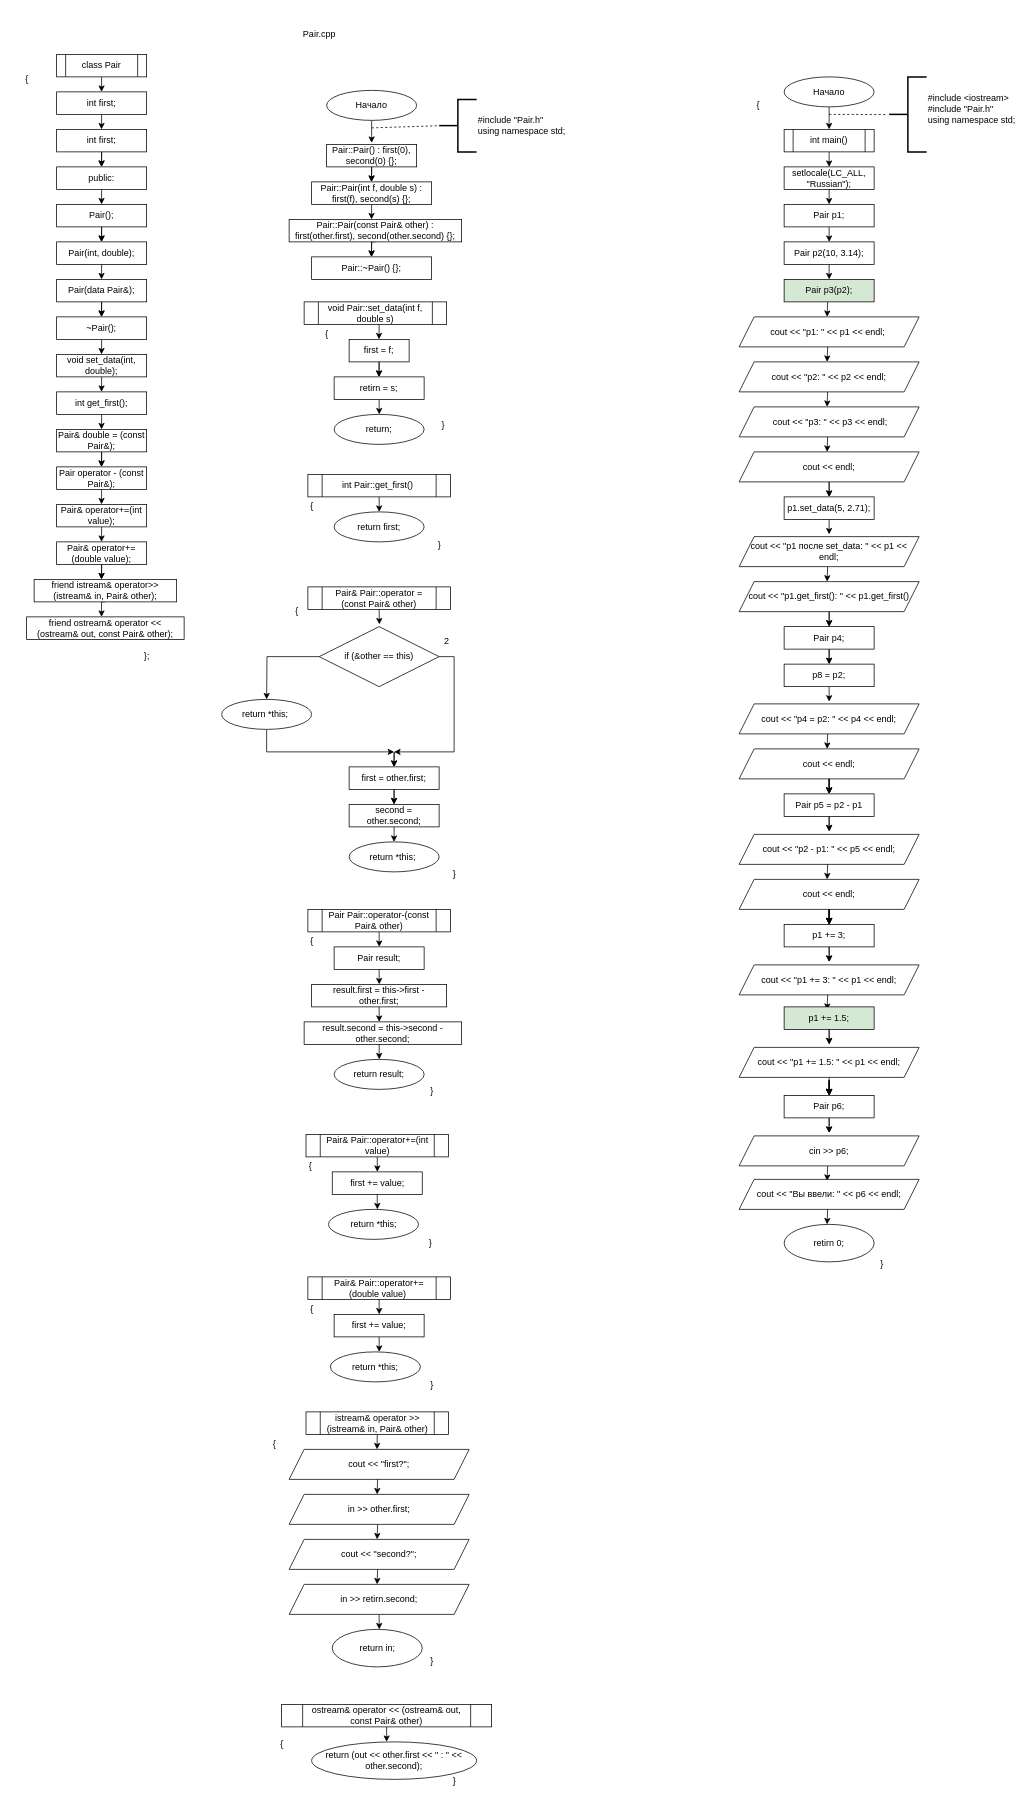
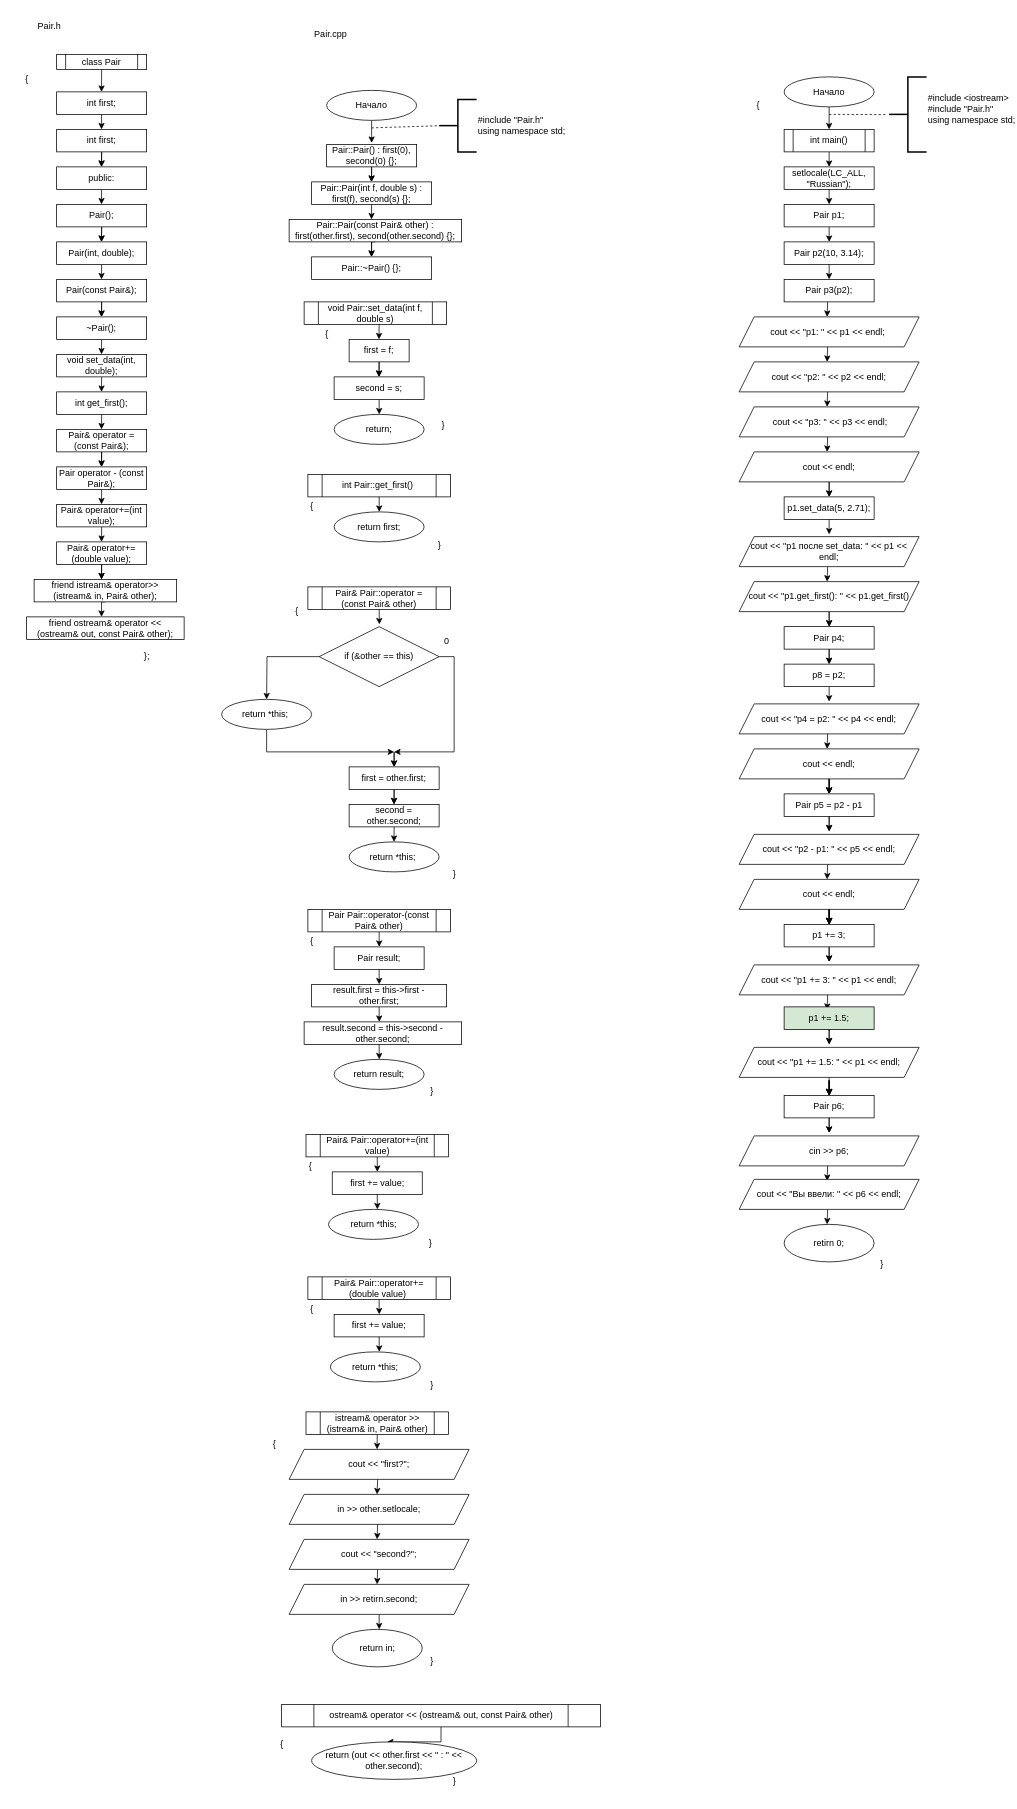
node "Pair.h": added
node "Pair.cpp": moved (319, 34) -> (330, 34)
node "class Pair": size 90x23 -> 90x15
node "Pair(data Pair&);": label "Pair(data Pair&);" -> "Pair(const Pair&);"
node "Pair p3(p2);": fillcolor #d5e8d4 -> #ffffff
node "retirn = s;": label "retirn = s;" -> "second = s;"
node "Pair& double = (const Pair&);": label "Pair& double = (const Pair&);" -> "Pair& operator = (const Pair&);"
node "2": label "2" -> "0"
node "in >> other.first;": label "in >> other.first;" -> "in >> other.setlocale;"
node "ostream& operator << (ostream& out, const Pair& other)": size 210x23 -> 319x23
